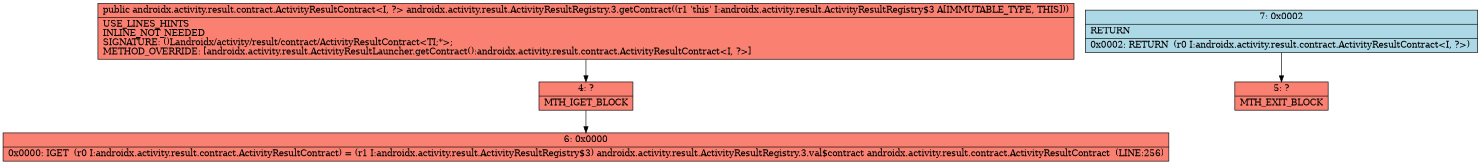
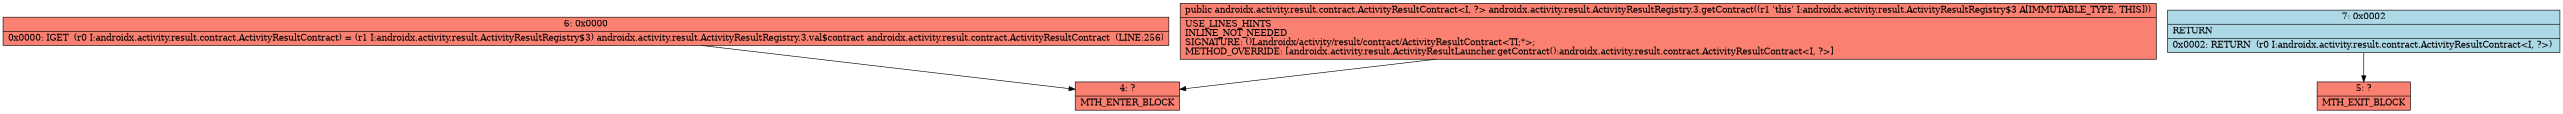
node "4: ?": text "MTH_IGET_BLOCK" -> "MTH_ENTER_BLOCK"
edge "4: ?" -> "6: 0x0000": reversed
